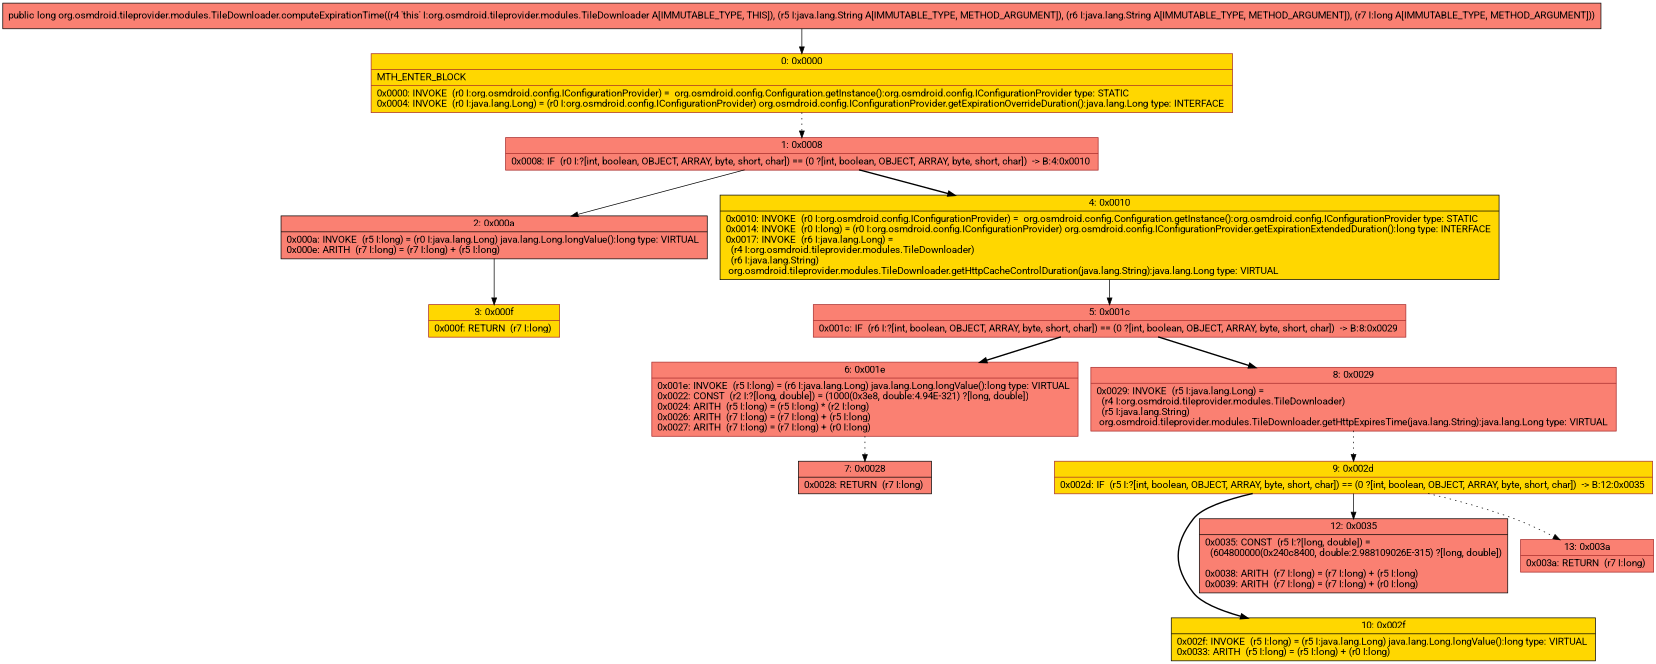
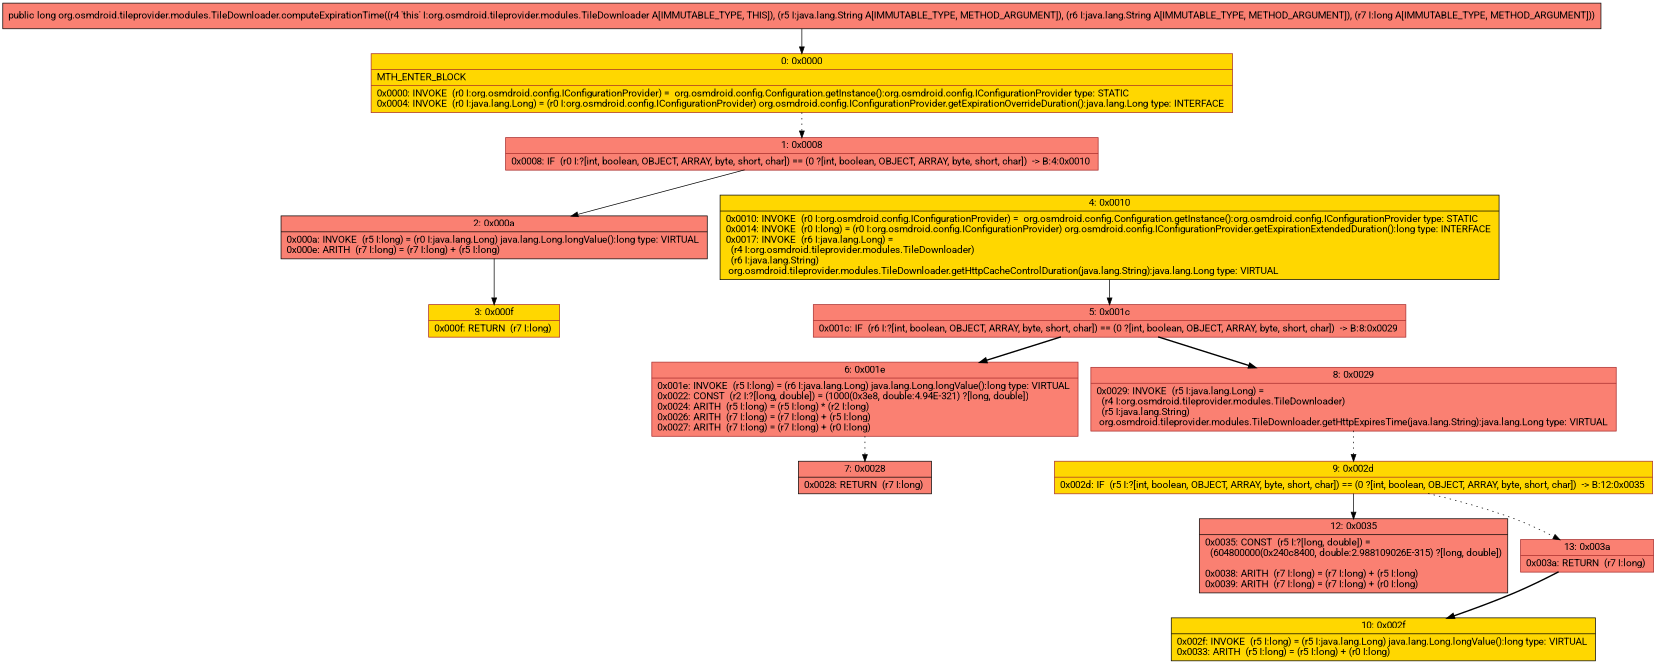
edge "1: 0x0008" -> "4: 0x0010": removed
edge "9: 0x002d" -> "10: 0x002f": now "13: 0x003a" -> "10: 0x002f"
